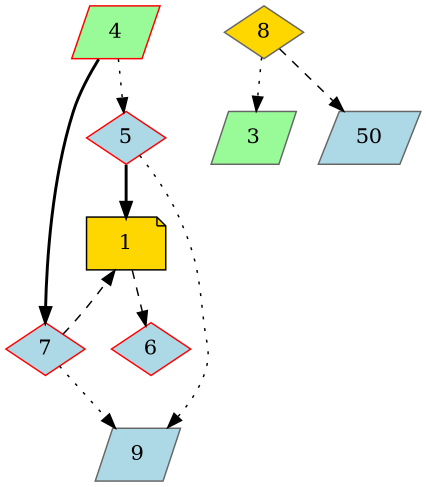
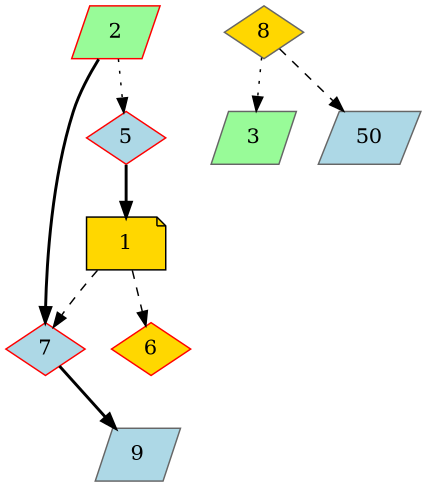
node "4": label "4" -> "2"
edge "5" -> "9": removed
edge "7" -> "1": reversed
node "6": fillcolor lightblue -> gold
edge "7" -> "9": style dotted -> bold
